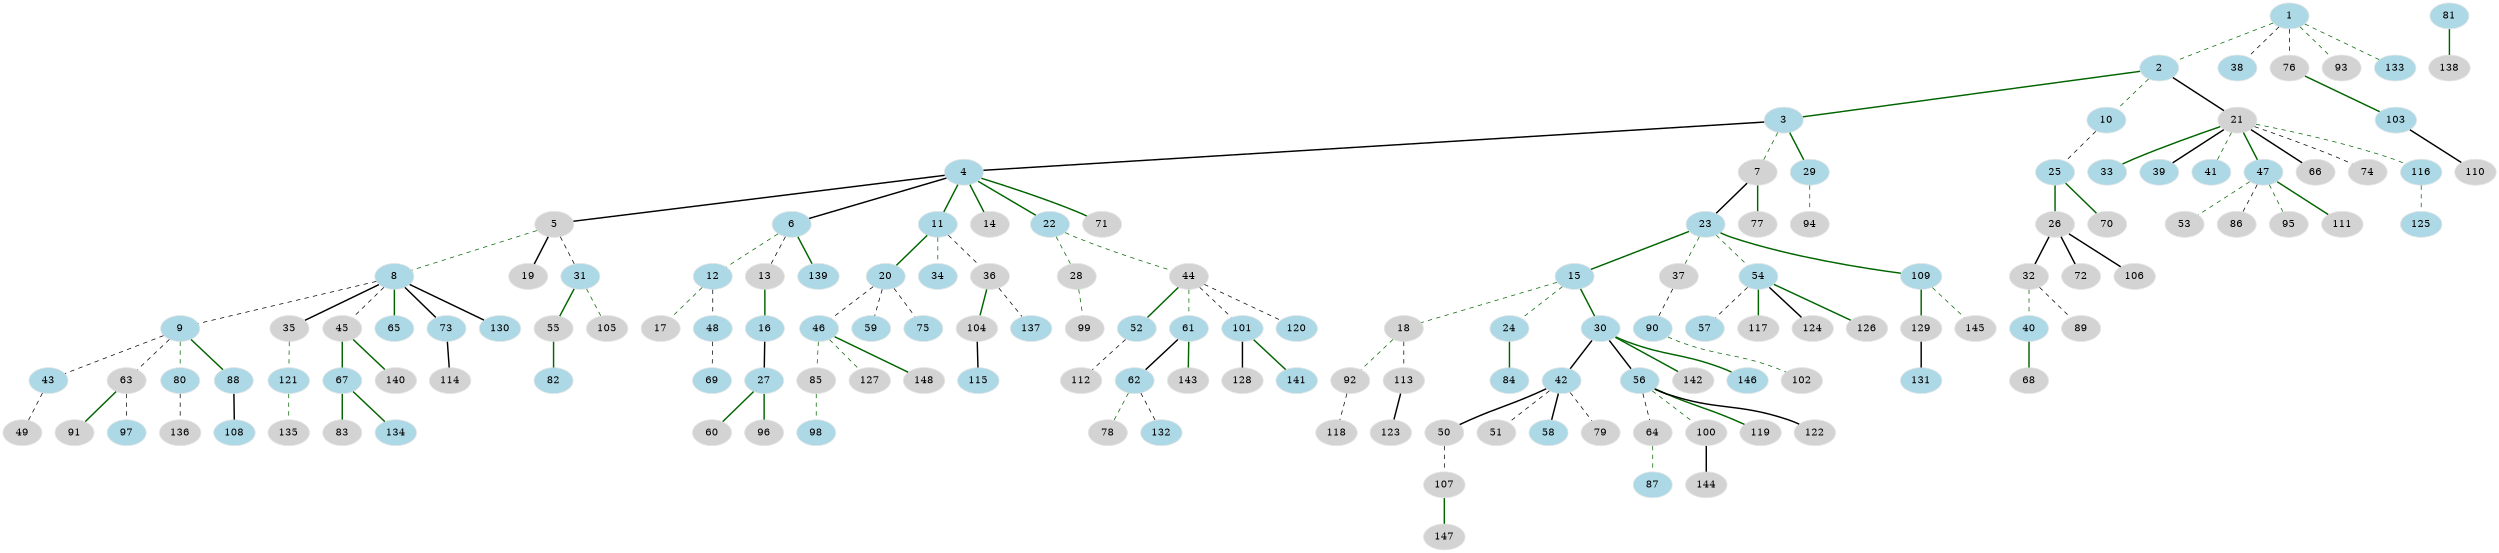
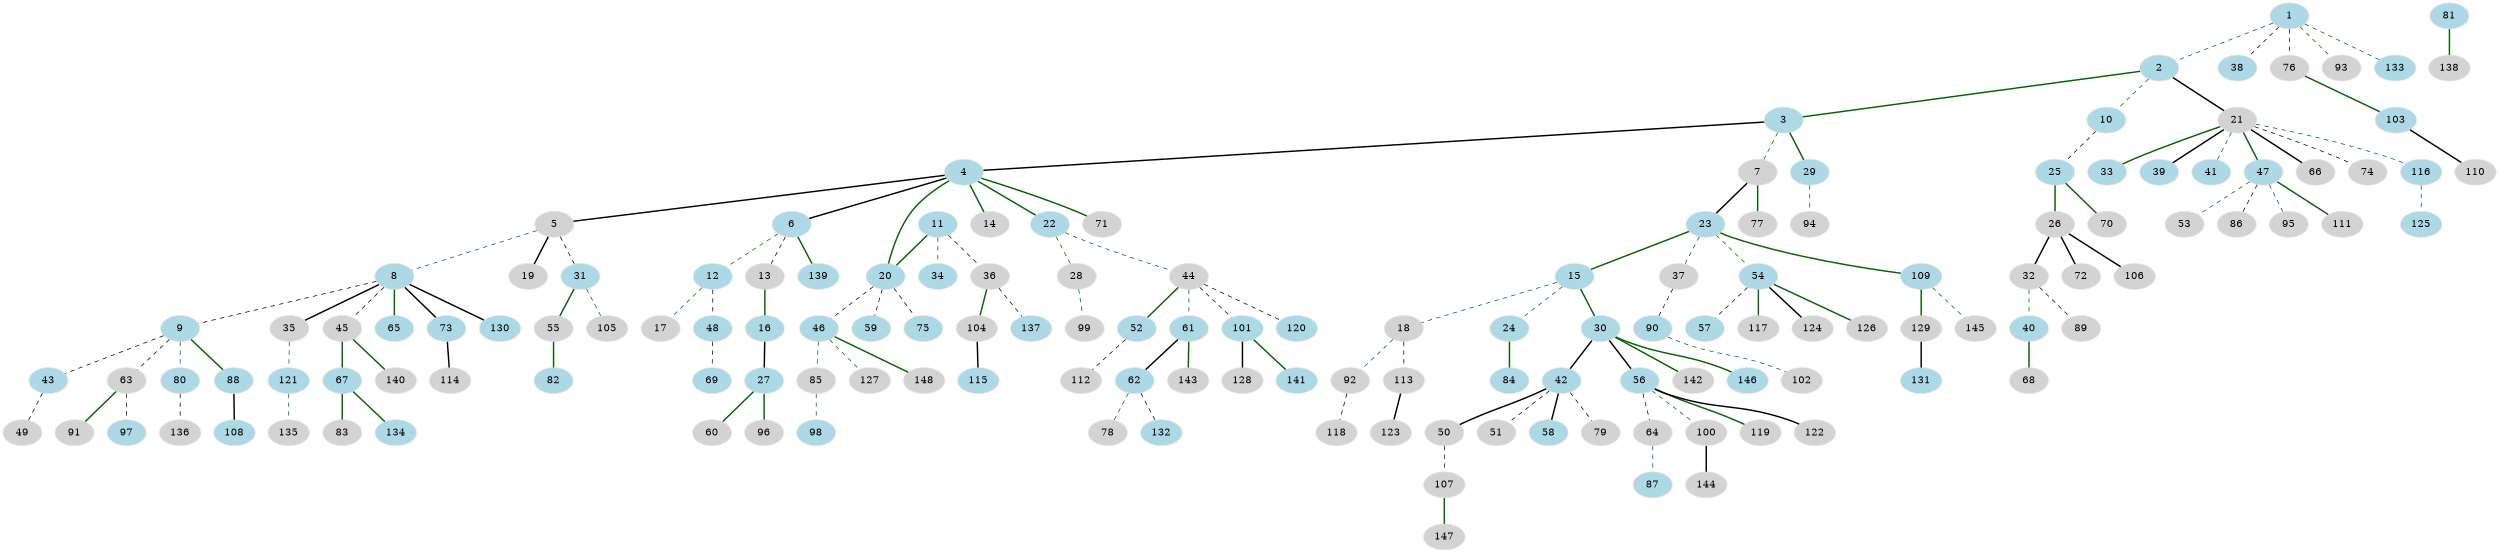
edge "4" -- "11": now "4" -- "20"
